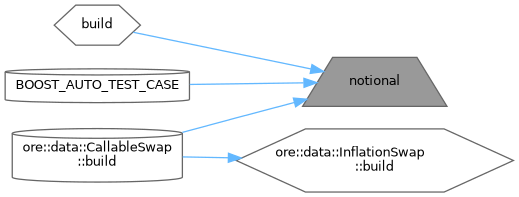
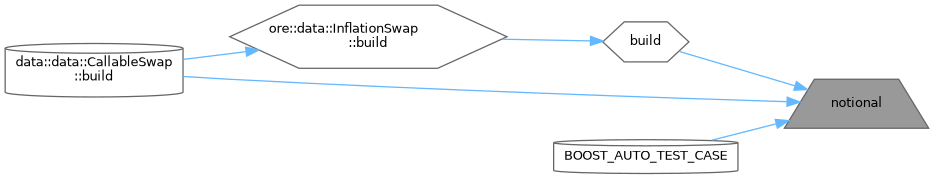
edge "ore::data::InflationSwap ::build" -> "build": added
node "ore::data::CallableSwap ::build": label "ore::data::CallableSwap ::build" -> "data::data::CallableSwap ::build"
